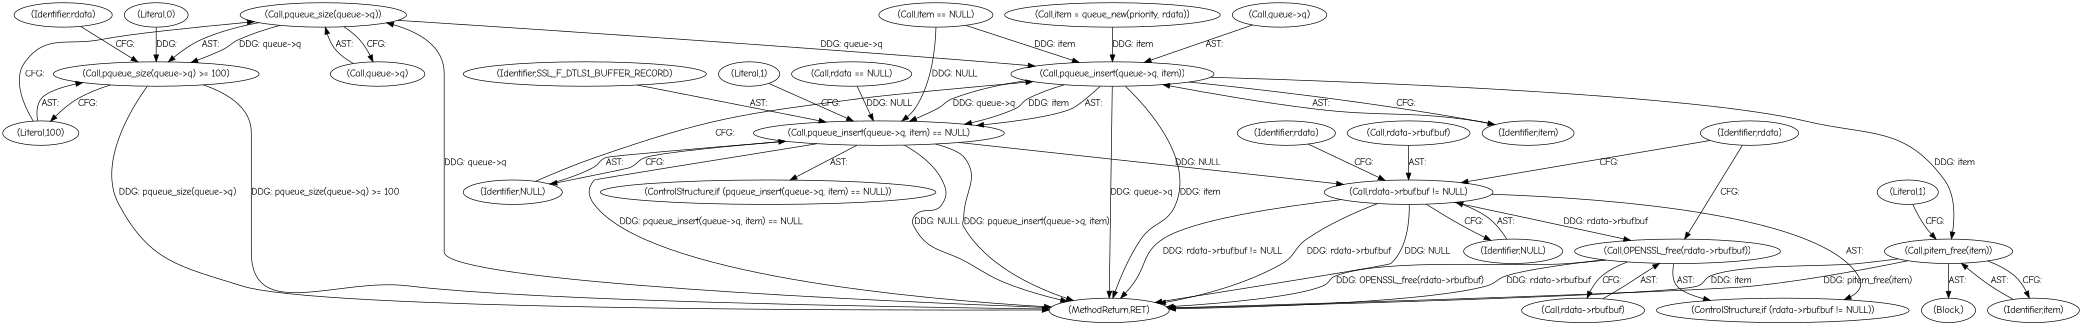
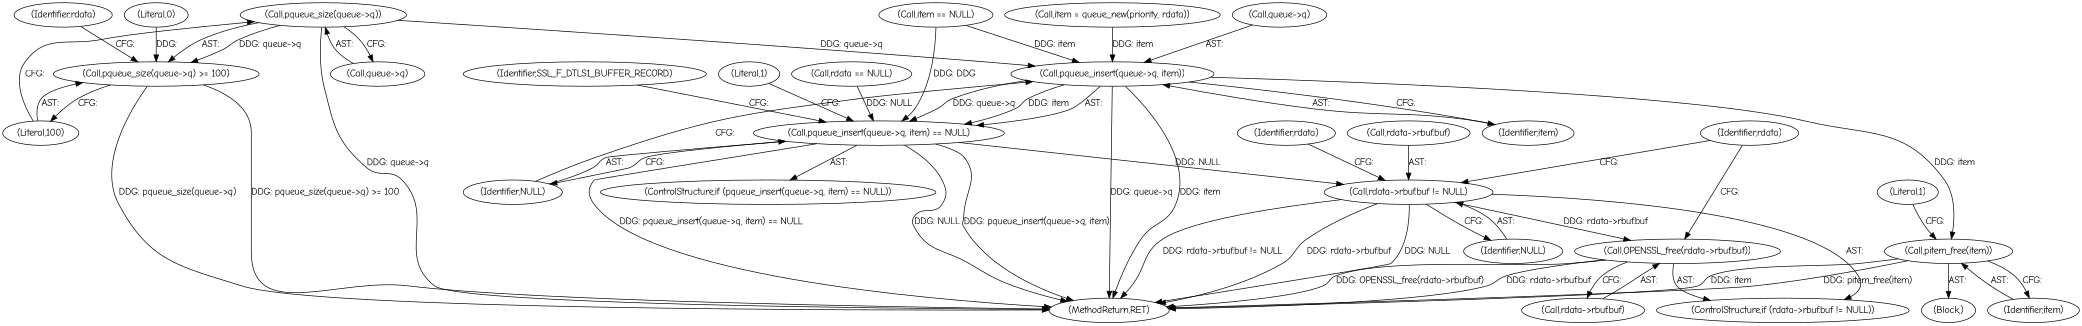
edge "(Call,item == NULL)" -> "(Call,pqueue_insert(queue->q, item) == NULL)": label "DDG: NULL" -> "DDG: DDG"
edge "(Identifier,SSL_F_DTLS1_BUFFER_RECORD)" -> "(Call,pqueue_insert(queue->q, item) == NULL)": label "AST: " -> "CFG: "
edge "(MethodReturn,RET)" -> "(Call,pqueue_size(queue->q))": reversed
